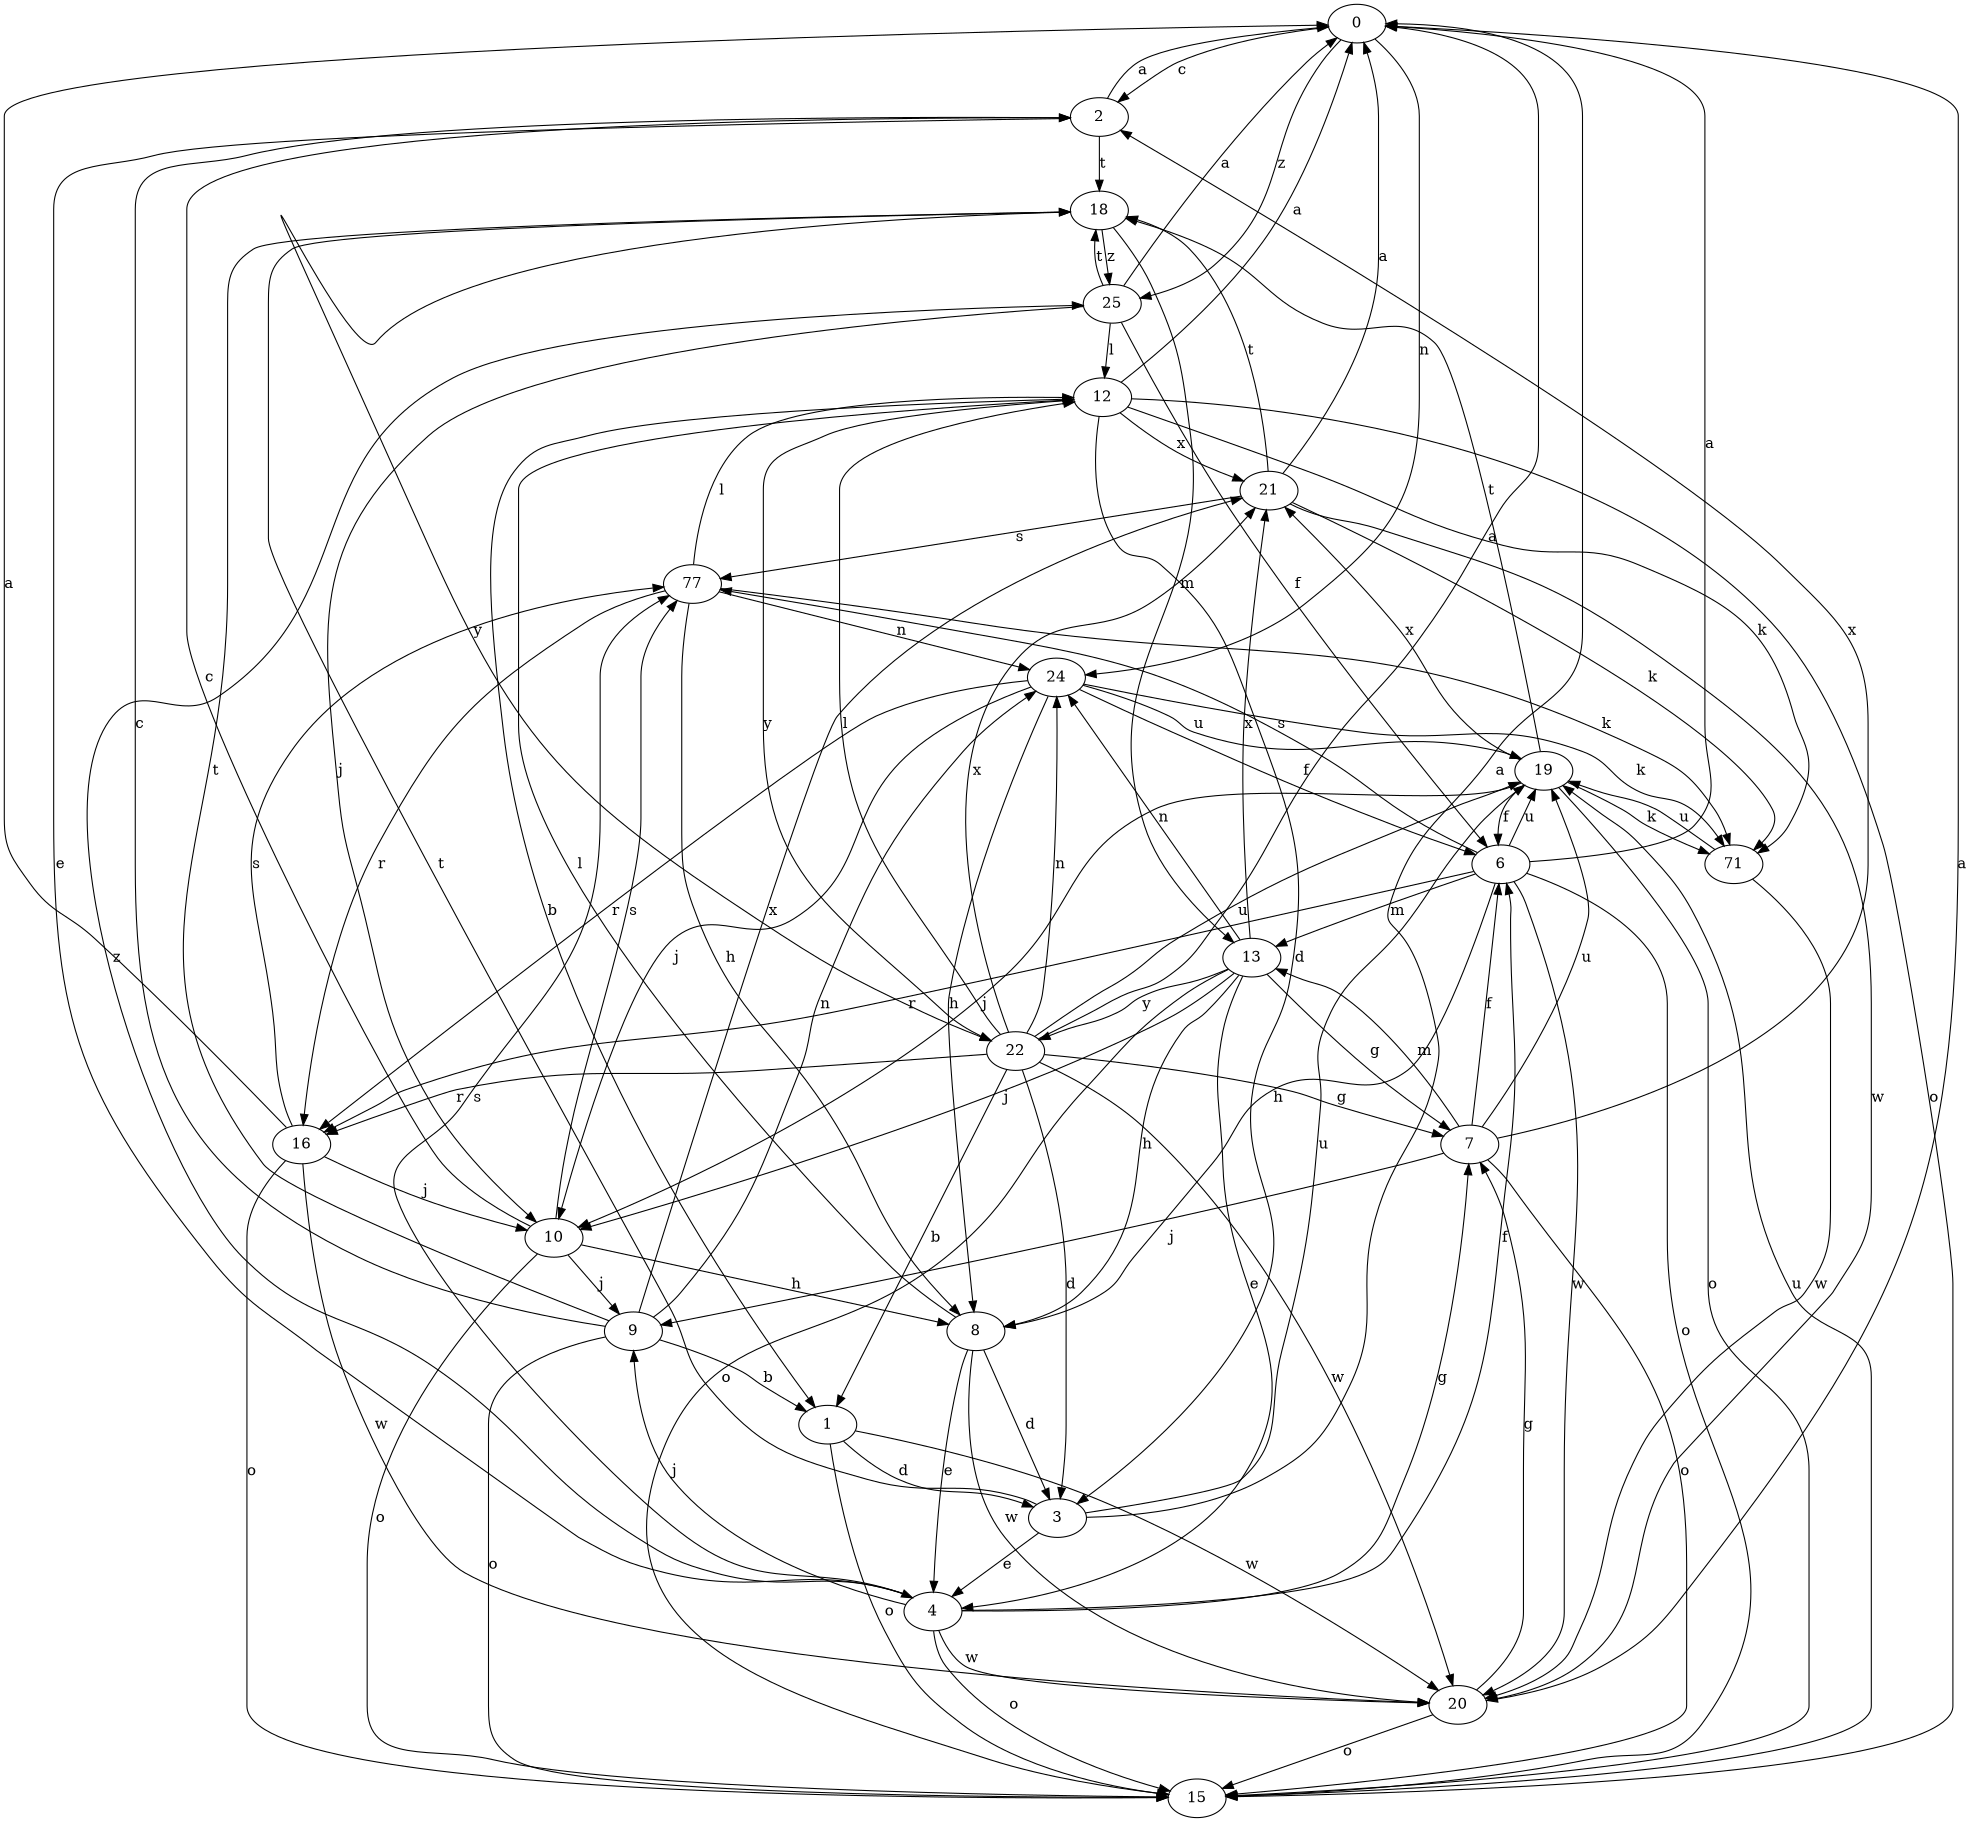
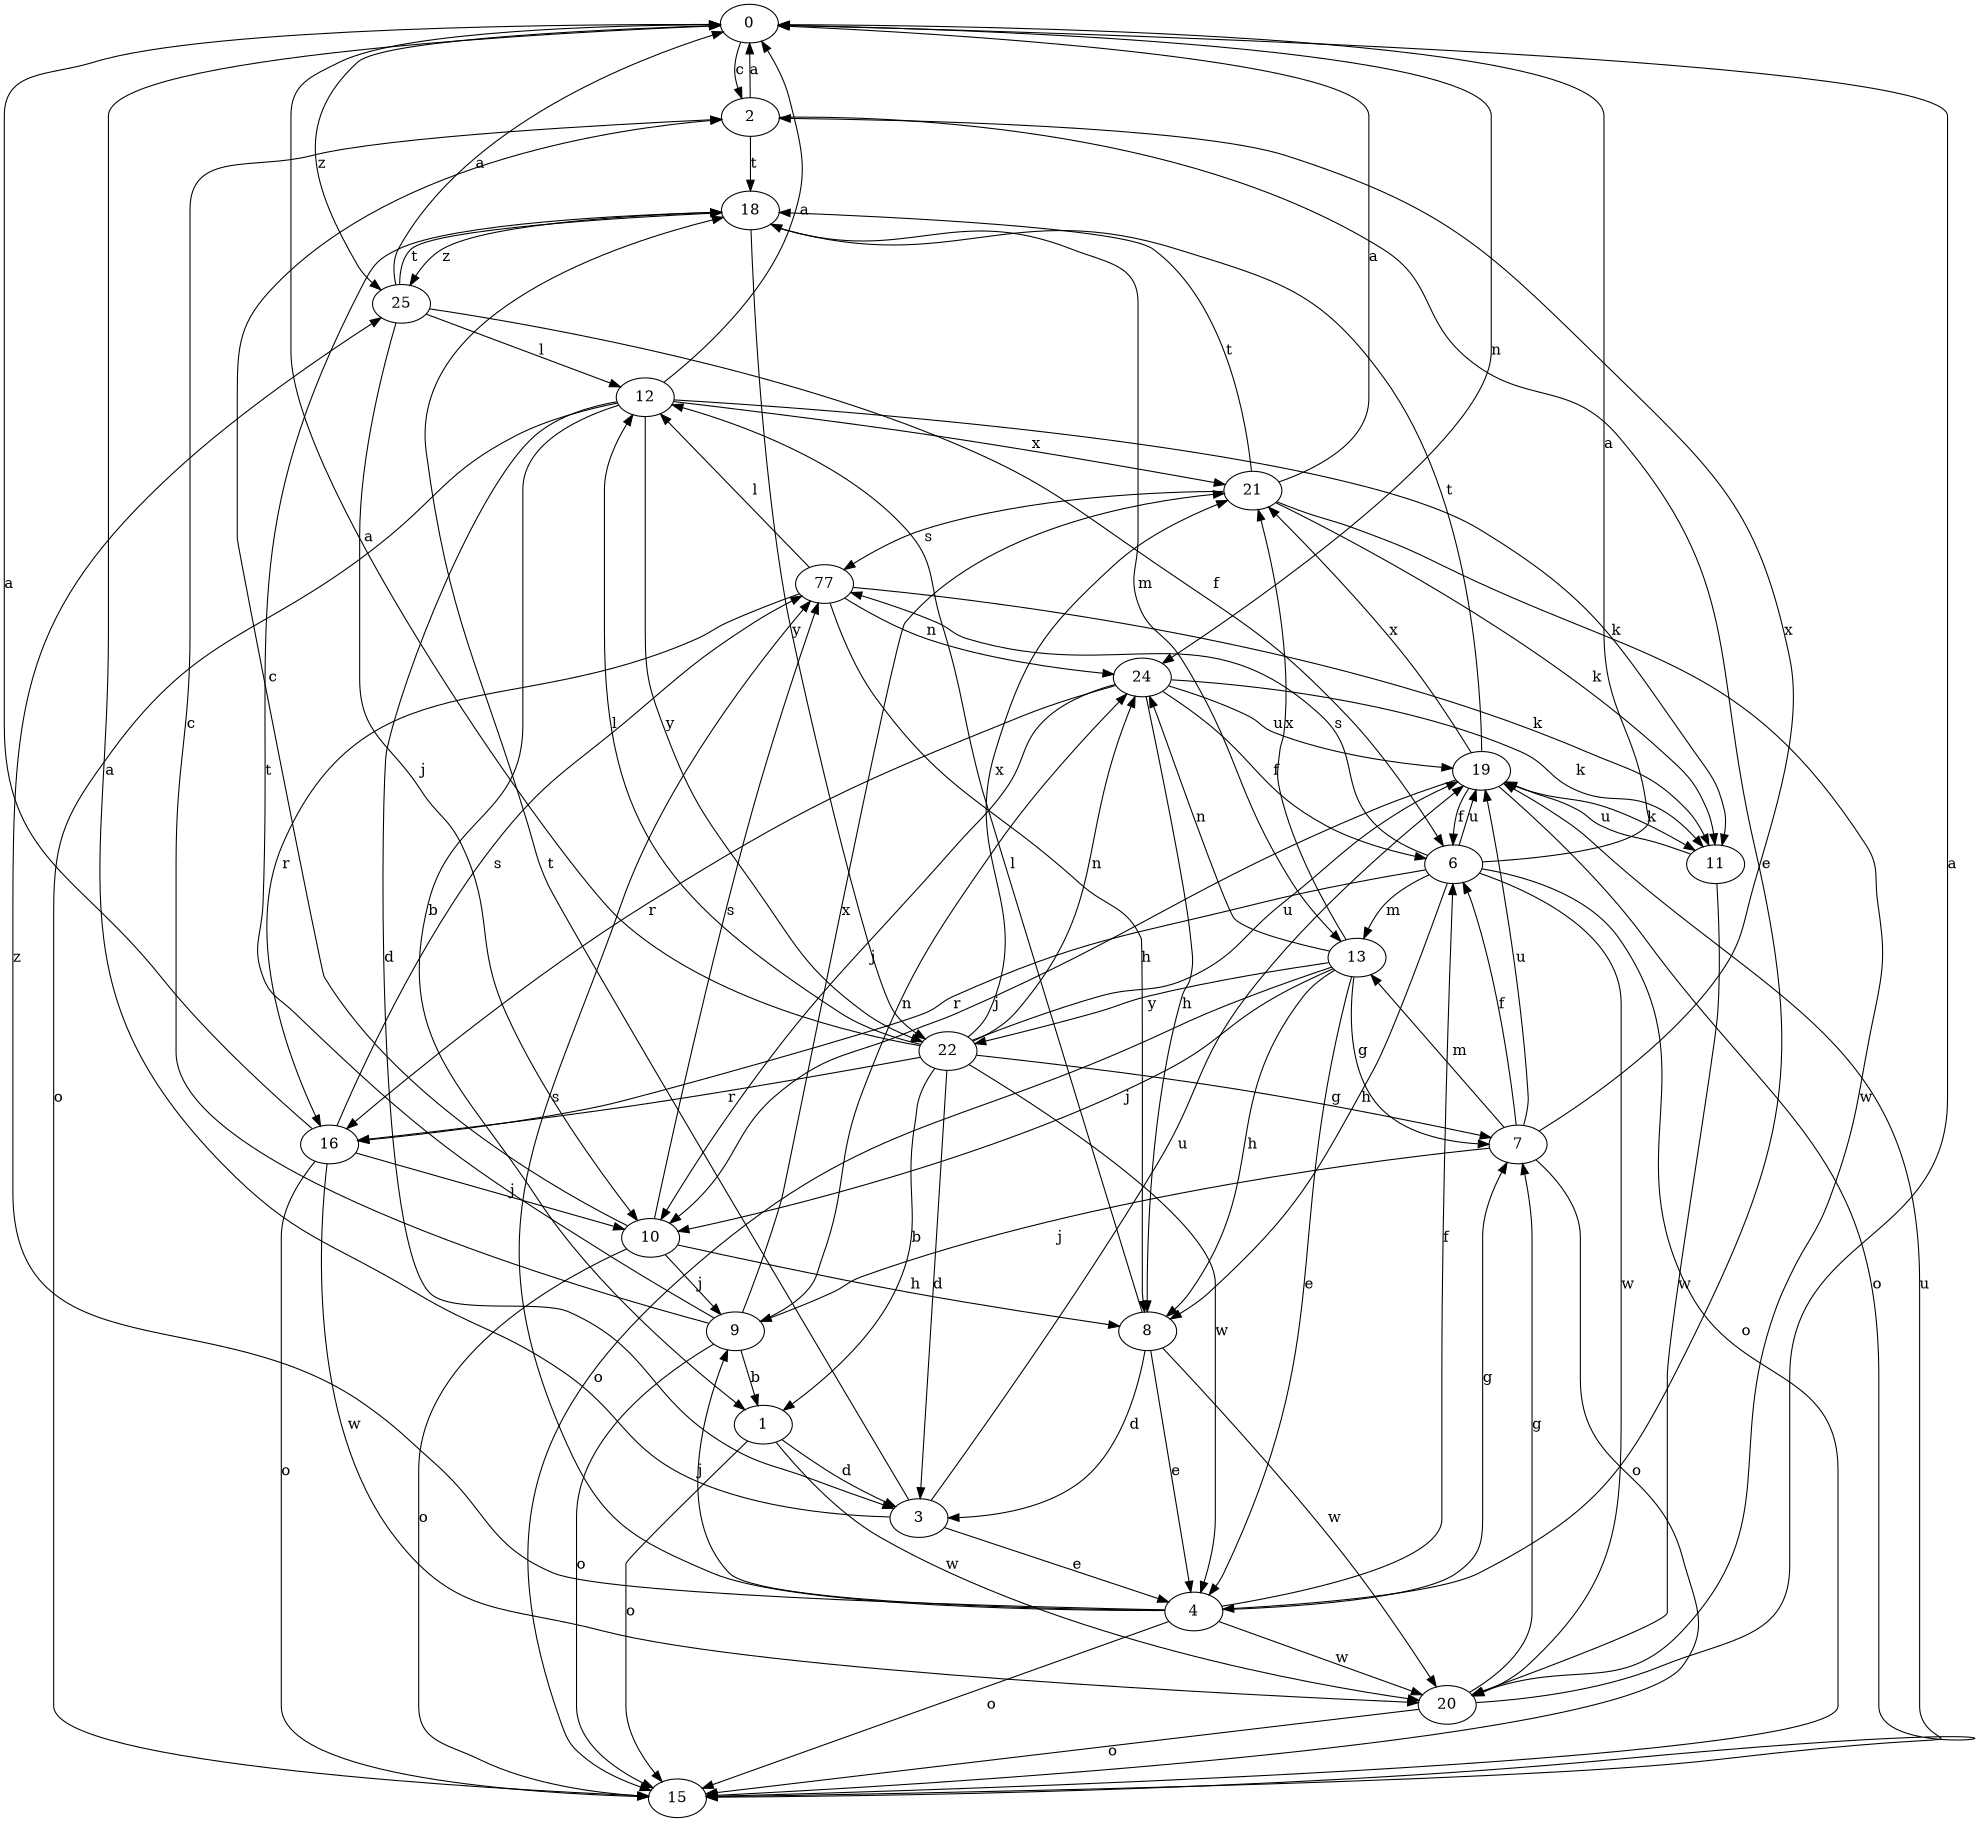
node "71": label "71" -> "11"
edge "22" -> "20": now "22" -> "4"
